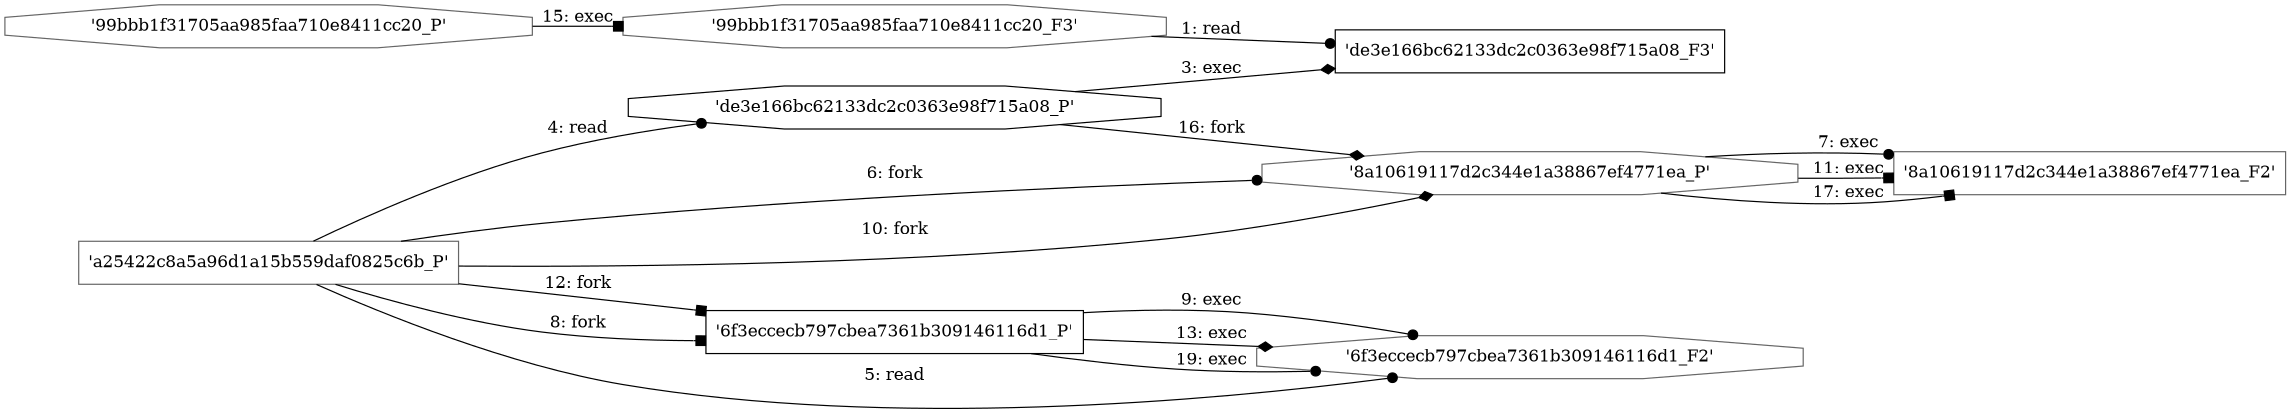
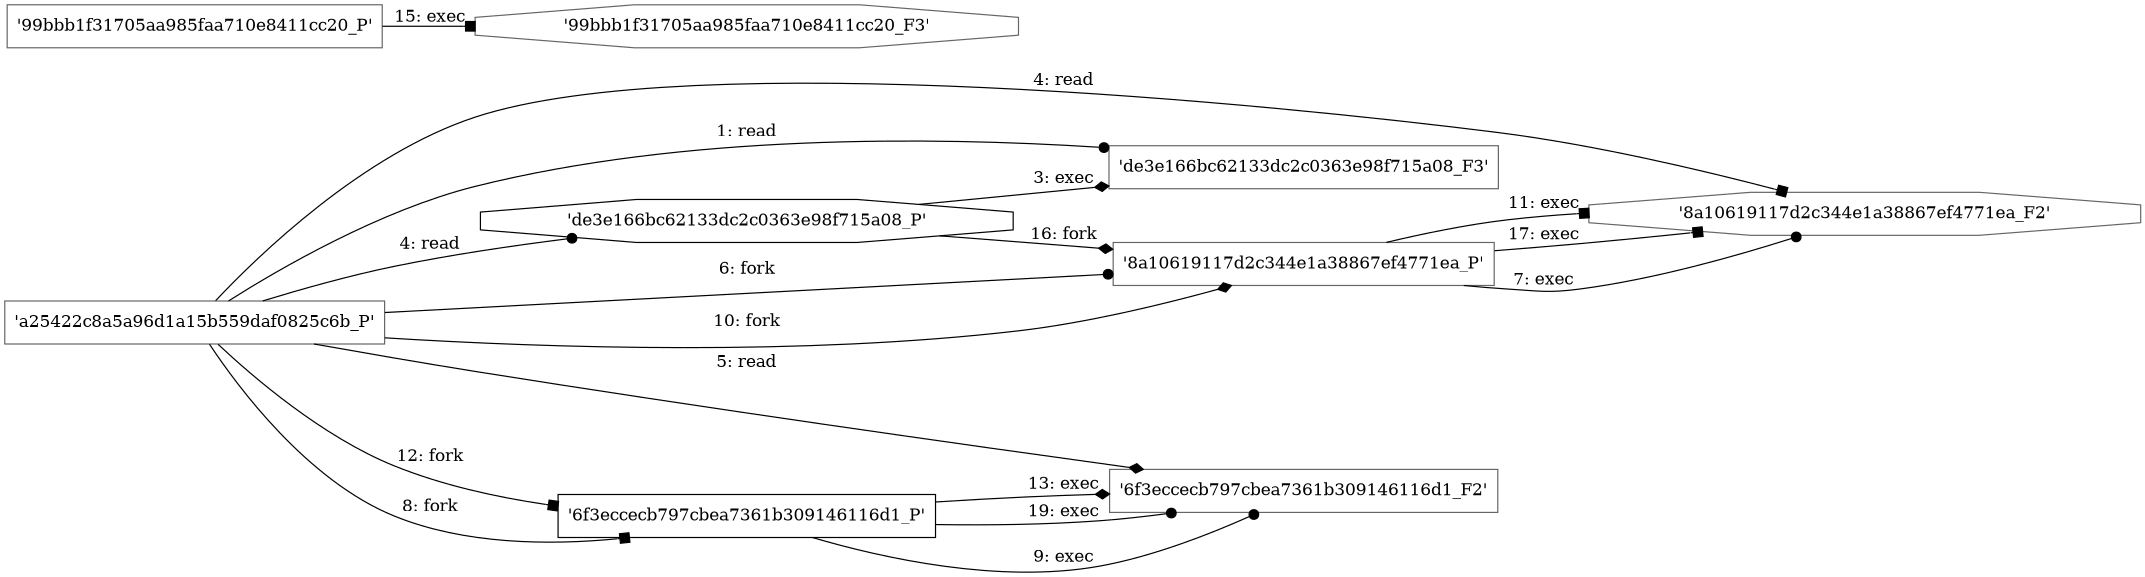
node "'99bbb1f31705aa985faa710e8411cc20_P'": shape octagon -> box
edge "'99bbb1f31705aa985faa710e8411cc20_F3'" -> "'de3e166bc62133dc2c0363e98f715a08_F3'": now "'a25422c8a5a96d1a15b559daf0825c6b_P'" -> "'de3e166bc62133dc2c0363e98f715a08_F3'"
node "'de3e166bc62133dc2c0363e98f715a08_F3'": color black -> gray40
edge "'a25422c8a5a96d1a15b559daf0825c6b_P'" -> "'8a10619117d2c344e1a38867ef4771ea_F2'": added, label "4: read"
node "'8a10619117d2c344e1a38867ef4771ea_P'": shape octagon -> box
node "'8a10619117d2c344e1a38867ef4771ea_F2'": shape box -> octagon
node "'6f3eccecb797cbea7361b309146116d1_F2'": shape octagon -> box
edge "'a25422c8a5a96d1a15b559daf0825c6b_P'" -> "'6f3eccecb797cbea7361b309146116d1_F2'": arrowhead dot -> diamond
